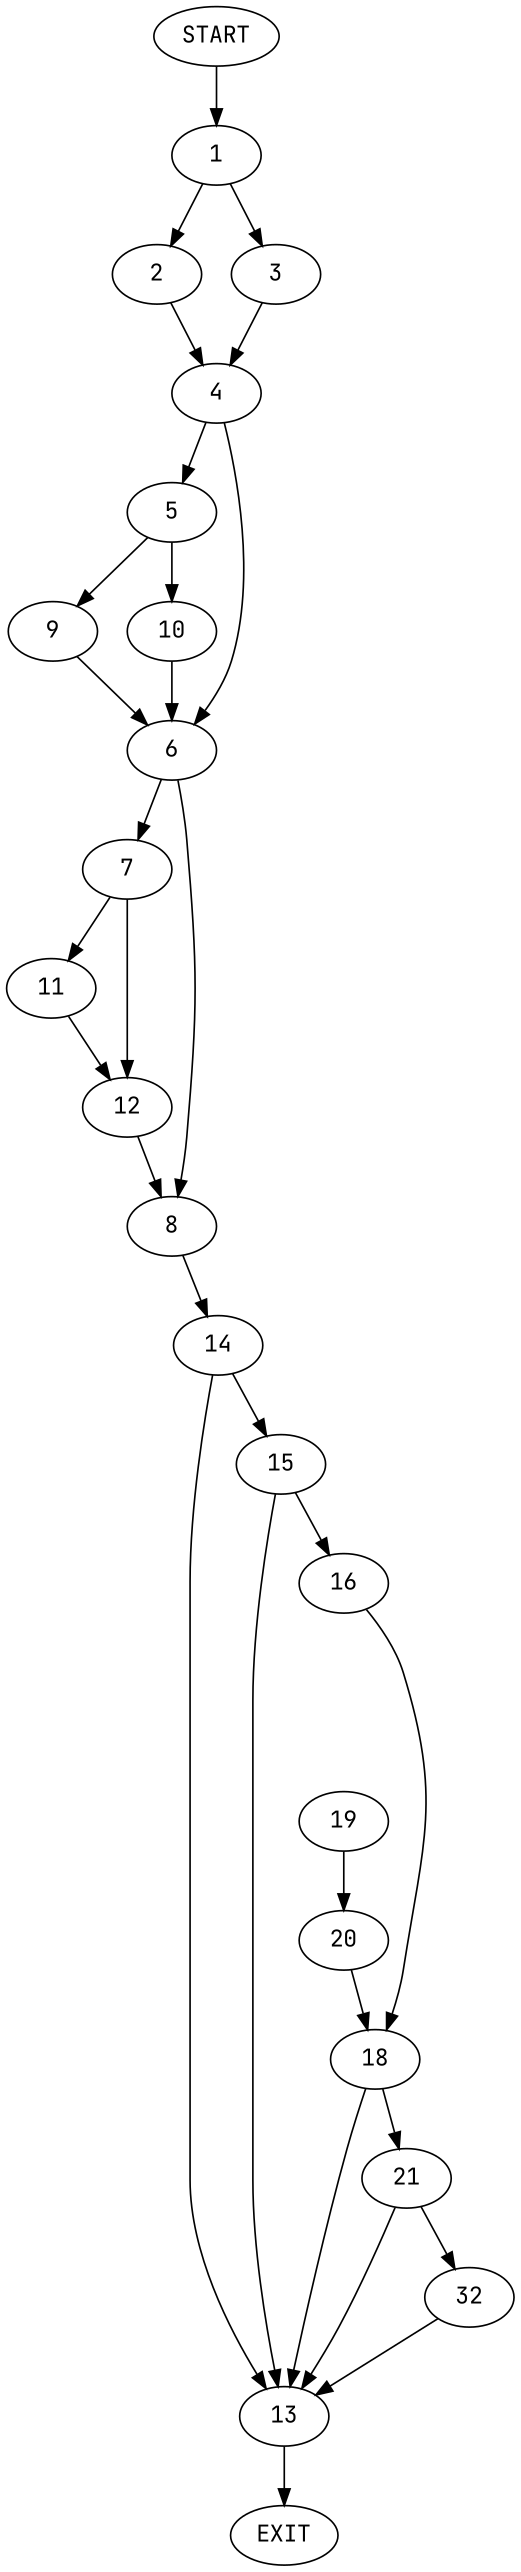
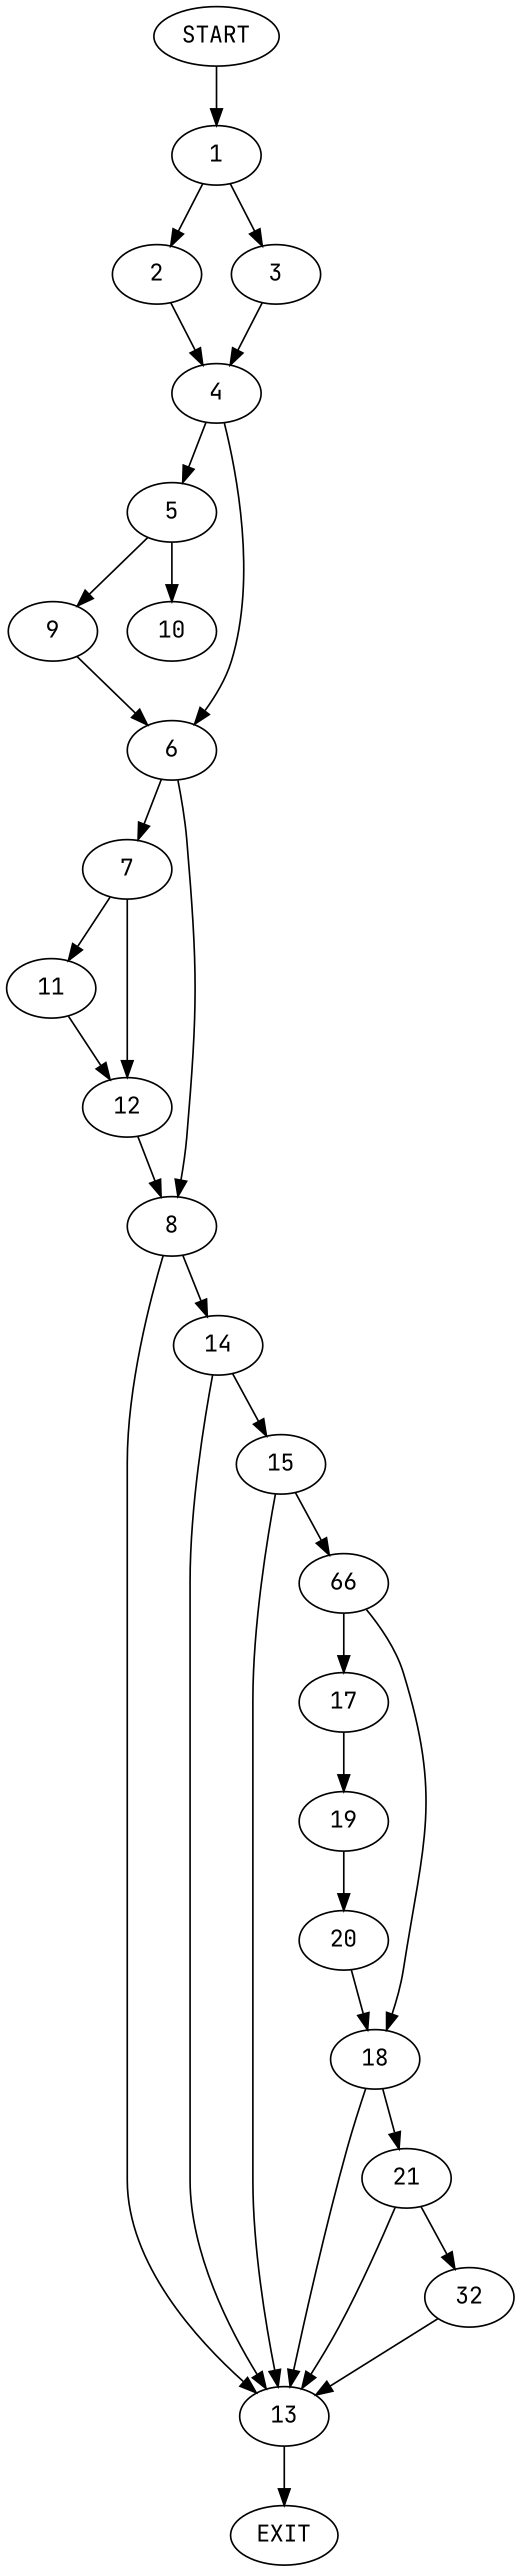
edge "10" -> "6": removed
node "16": label "16" -> "66"
node "17": added
edge "8" -> "13": added
